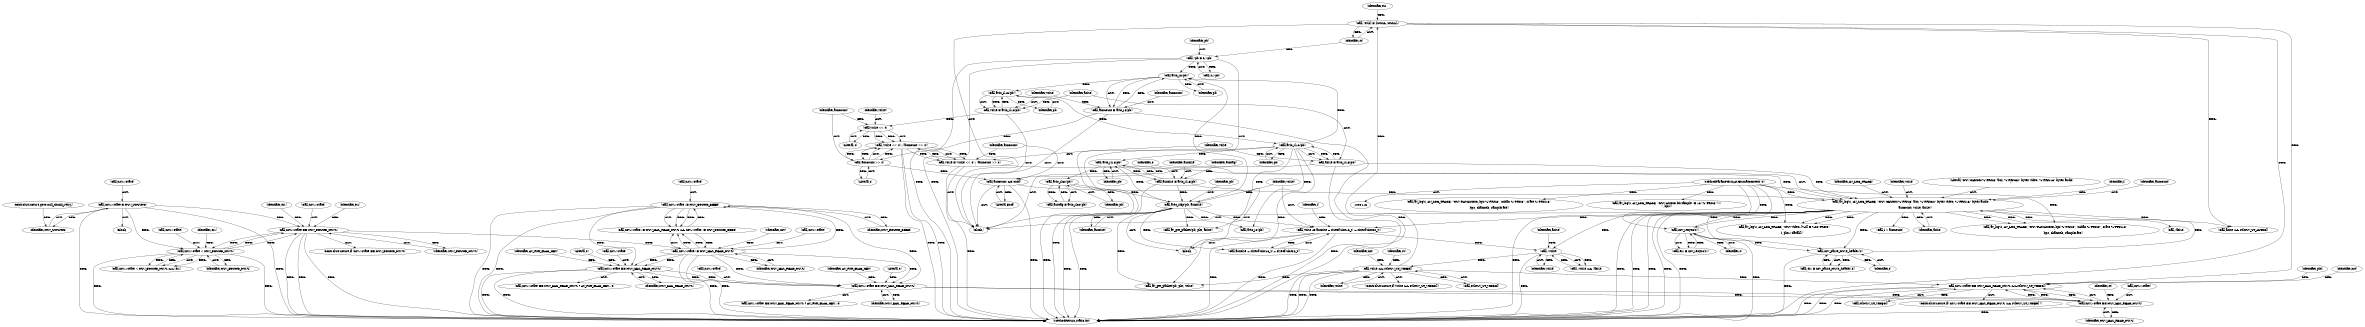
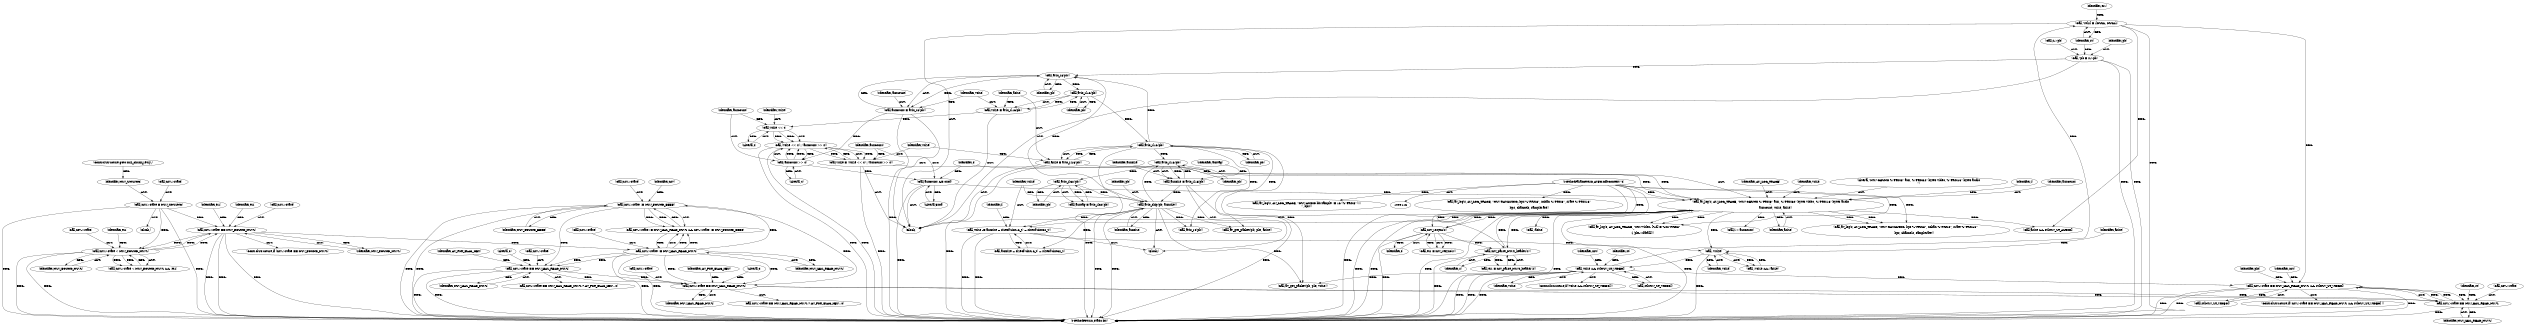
edge "(Call,*pb = s->pb)" -> "(Call,s->pb)": removed, label "CFG:"
edge "(Call,nsv->state = NSV_UNSYNC)" -> "(Identifier,NSV_UNSYNC)": removed, label "CFG:"
edge "(Identifier,nsv)" -> "(Call,nsv->state != NSV_HAS_READ_NSVS)": now "(Identifier,nsv)" -> "(Call,nsv->state != NSV_FOUND_BEEF)"
